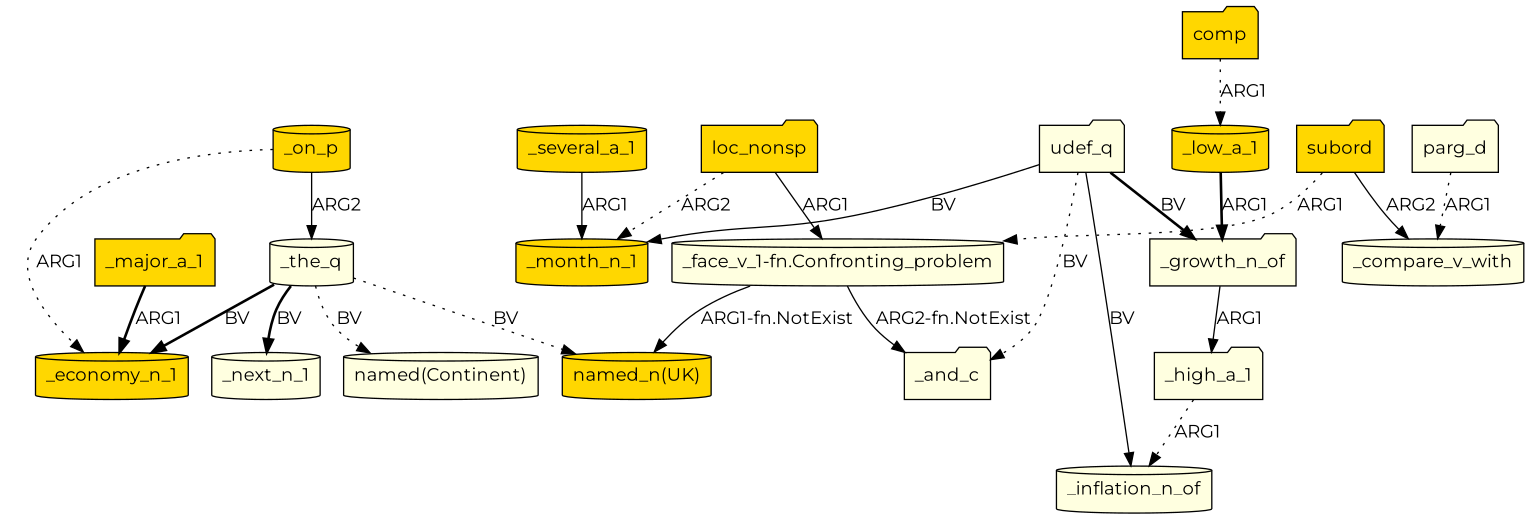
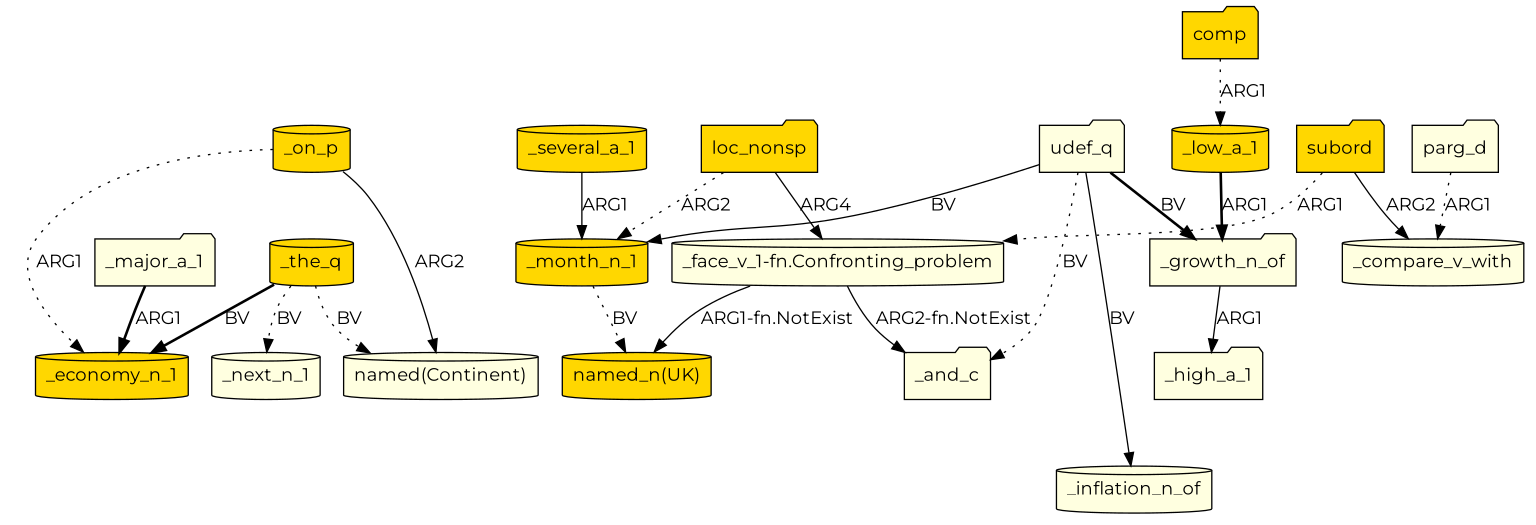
edge "_on_p" -> "_the_q": now "_on_p" -> "named(Continent)"
edge "loc_nonsp" -> "_face_v_1-fn.Confronting_problem": label "ARG1" -> "ARG4"
node "_major_a_1": fillcolor gold -> lightyellow
node "_the_q": fillcolor lightyellow -> gold
edge "_the_q" -> "_next_n_1": style bold -> dotted
edge "_the_q" -> "named_n(UK)": now "_month_n_1" -> "named_n(UK)"
edge "_high_a_1" -> "_inflation_n_of": removed, label "ARG1"
